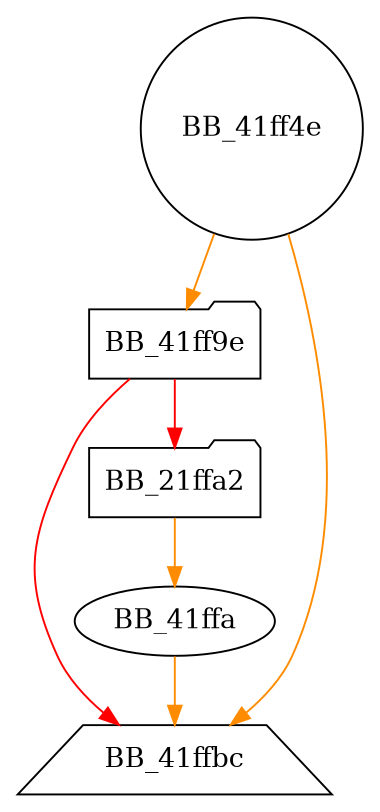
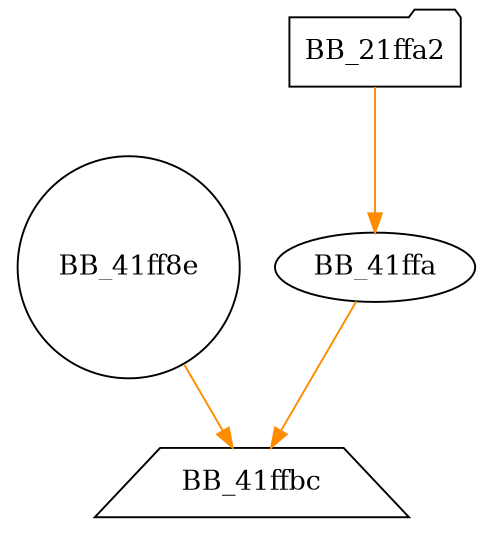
node "BB_41ff4e": label "BB_41ff4e" -> "BB_41ff8e"
node "BB_41ff9e": removed
